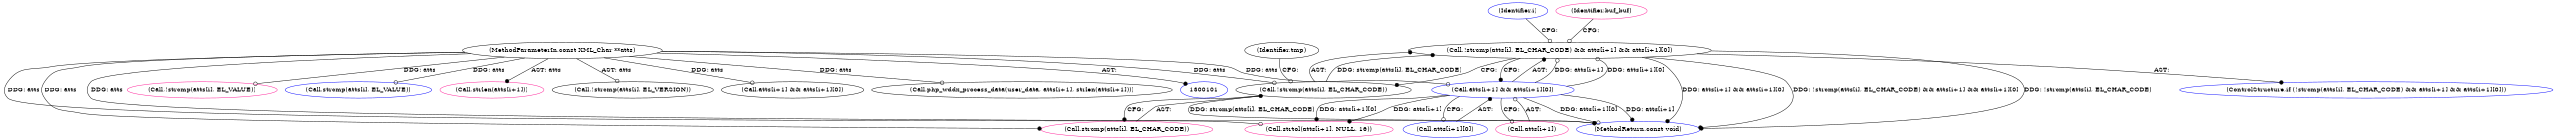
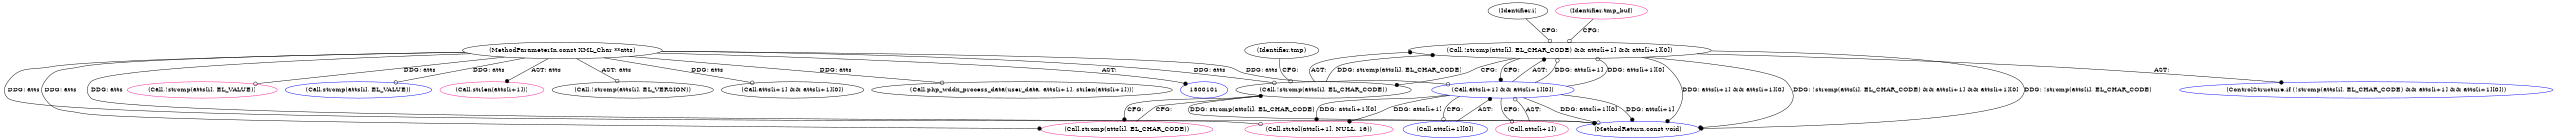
node "(Identifier,i)": color blue -> black
node "(Identifier,buf_buf)": label "(Identifier,buf_buf)" -> "(Identifier,tmp_buf)"
edge "(Call,strcmp(atts[i], EL_CHAR_CODE))" -> "(Call,!strcmp(atts[i], EL_CHAR_CODE))": label "AST: " -> "CFG: "
